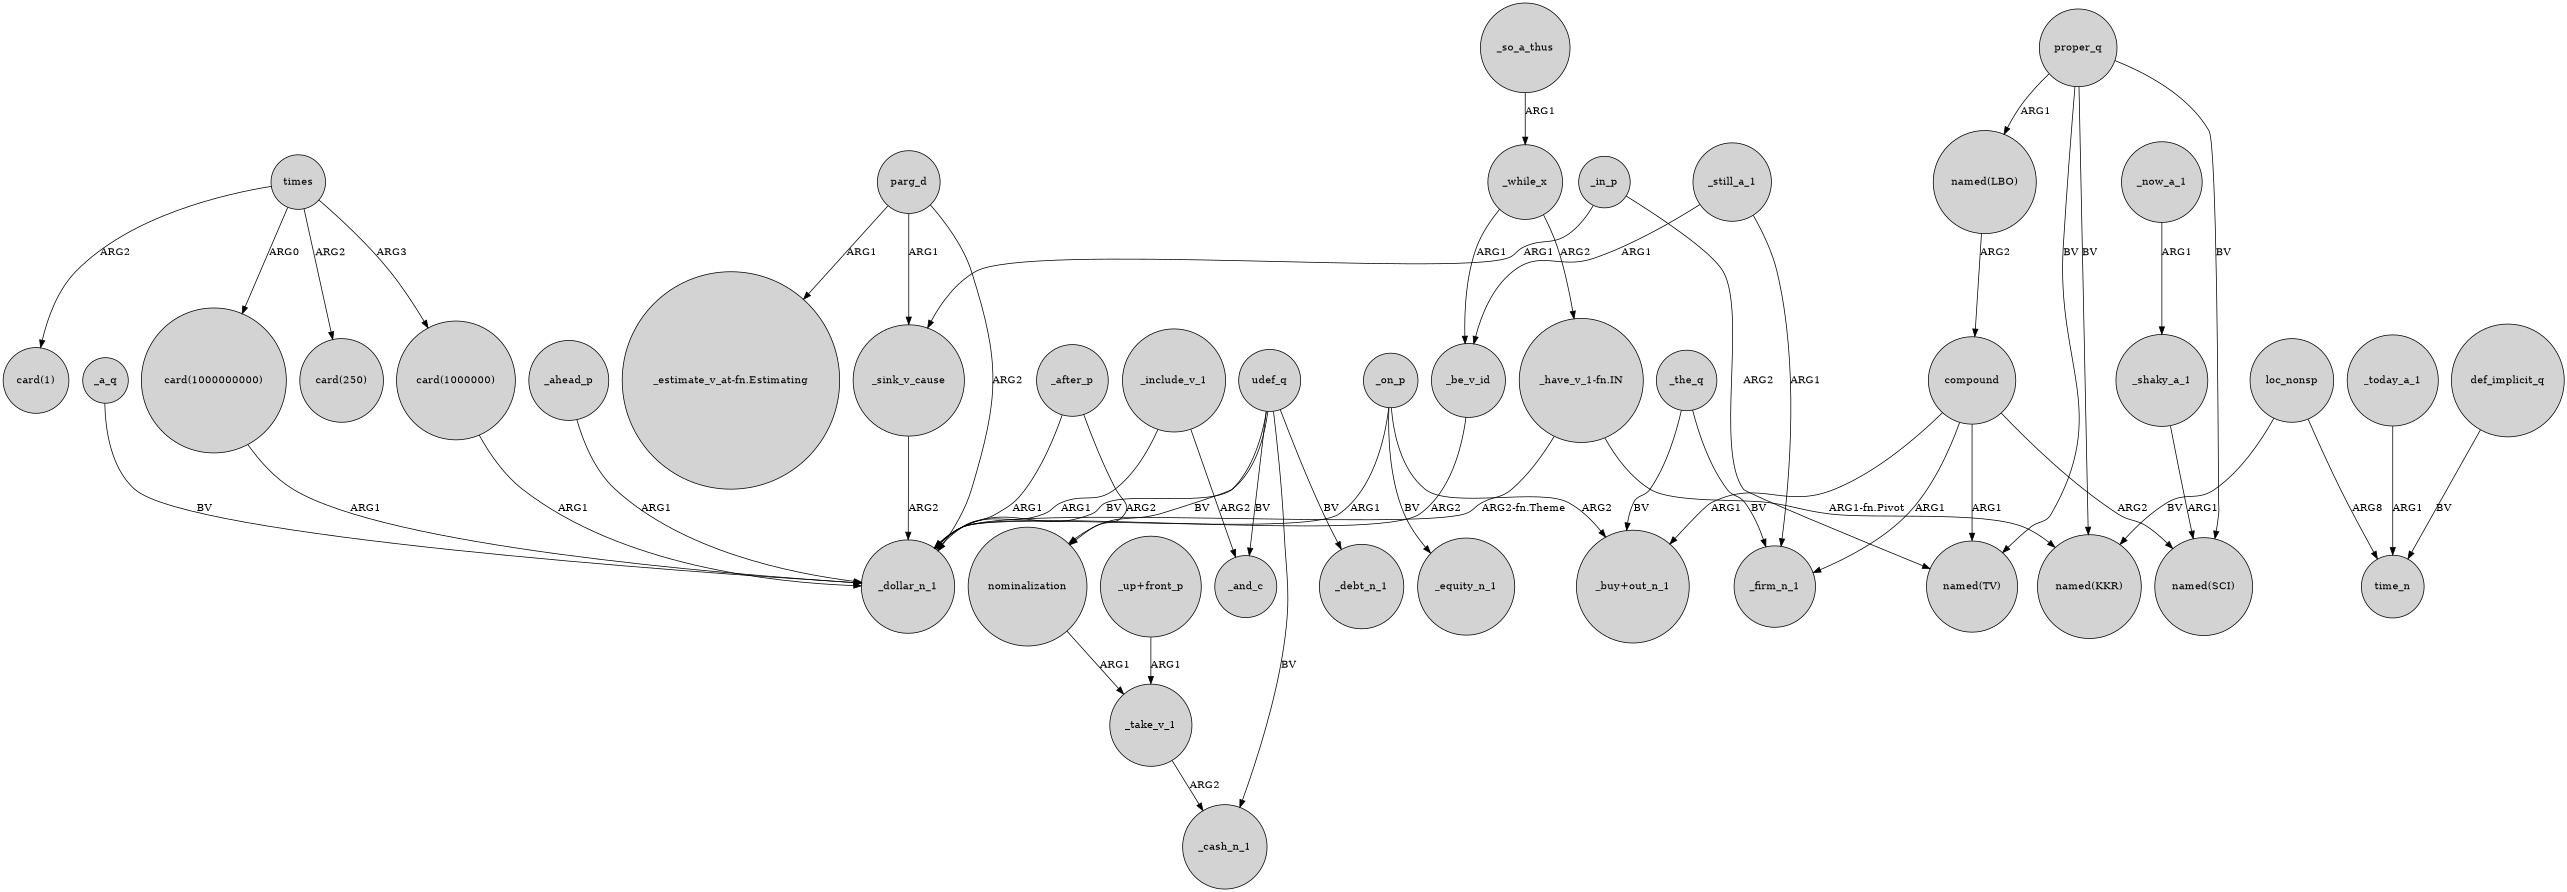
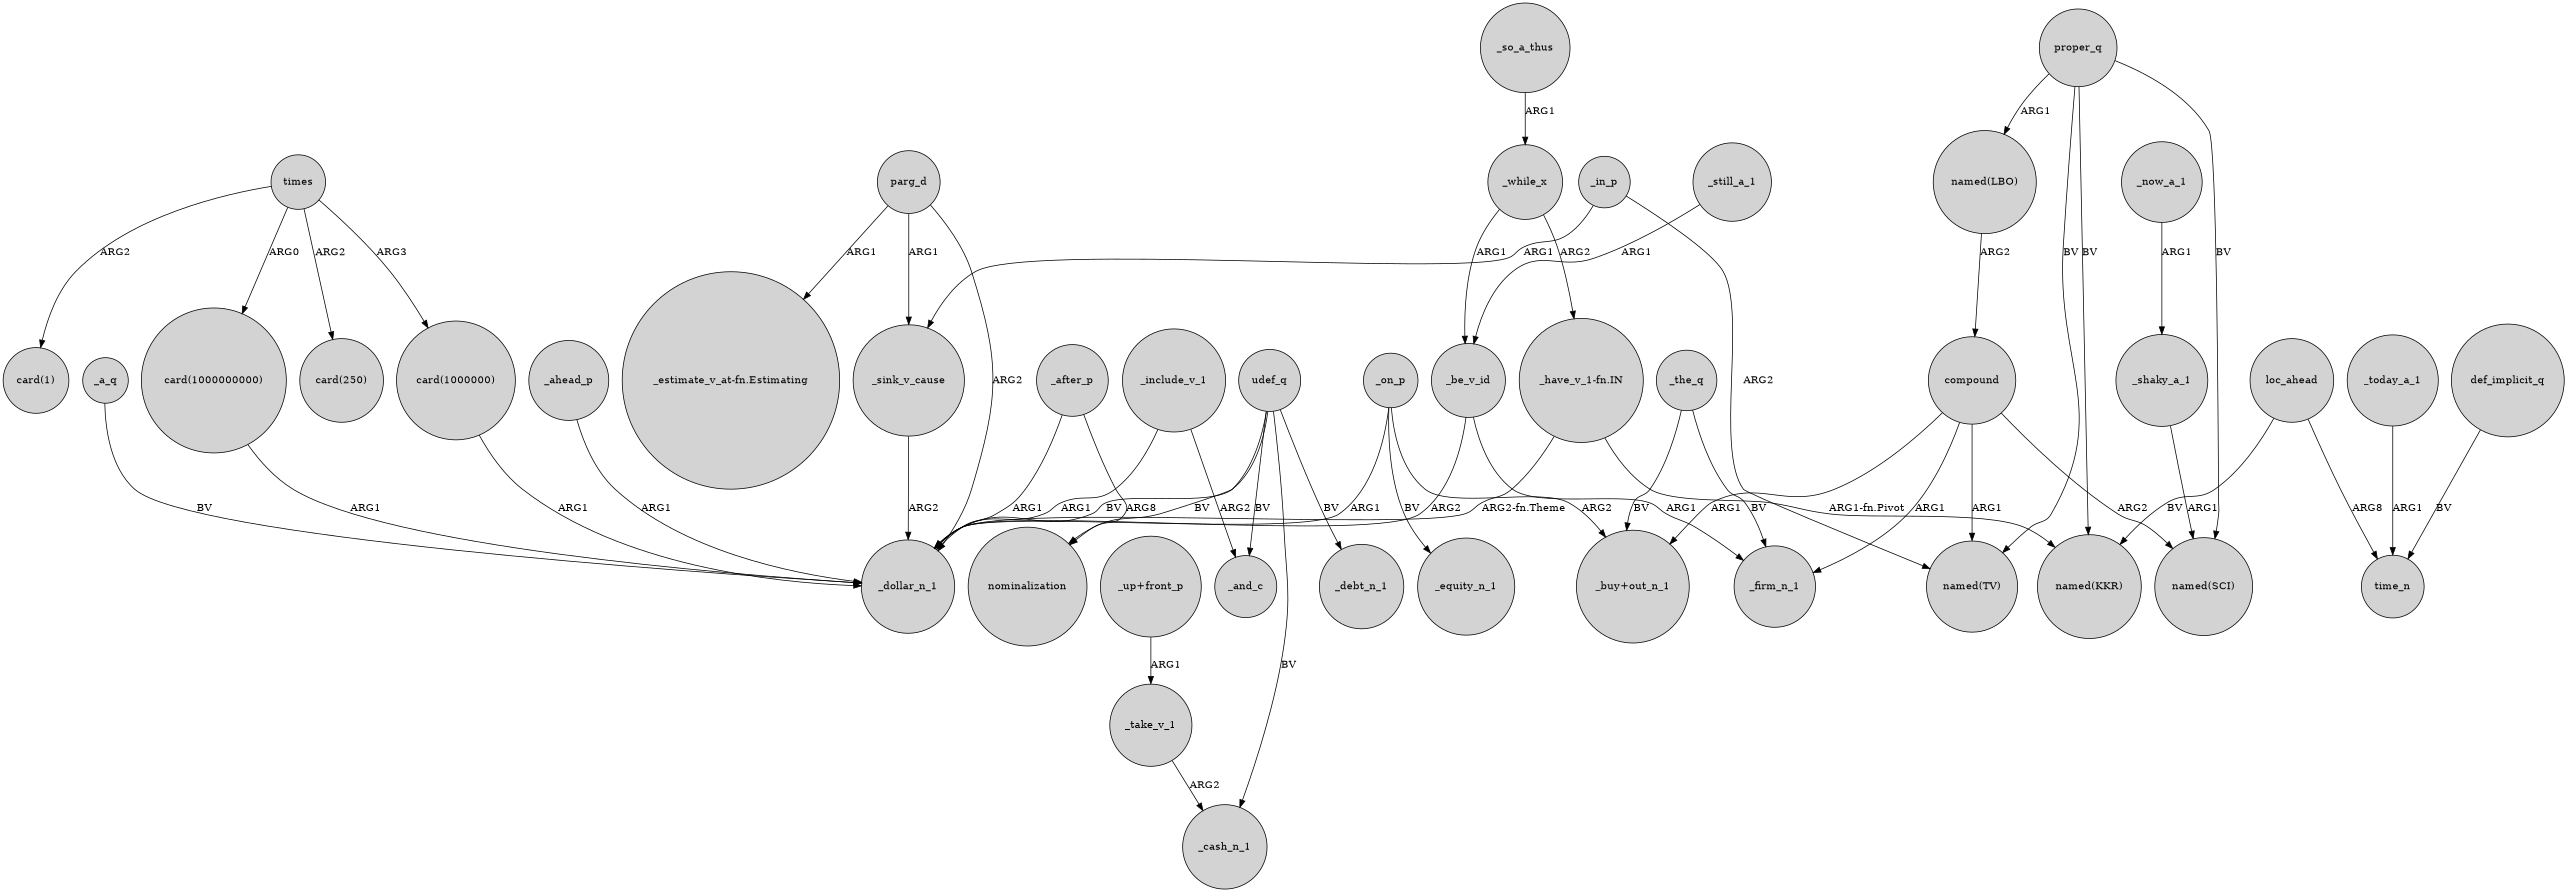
edge "_still_a_1" -> "_firm_n_1": now "_be_v_id" -> "_firm_n_1"
node "loc_nonsp": label "loc_nonsp" -> "loc_ahead"
edge "_after_p" -> "nominalization": label "ARG2" -> "ARG8"
edge "nominalization" -> "_take_v_1": removed, label "ARG1"
